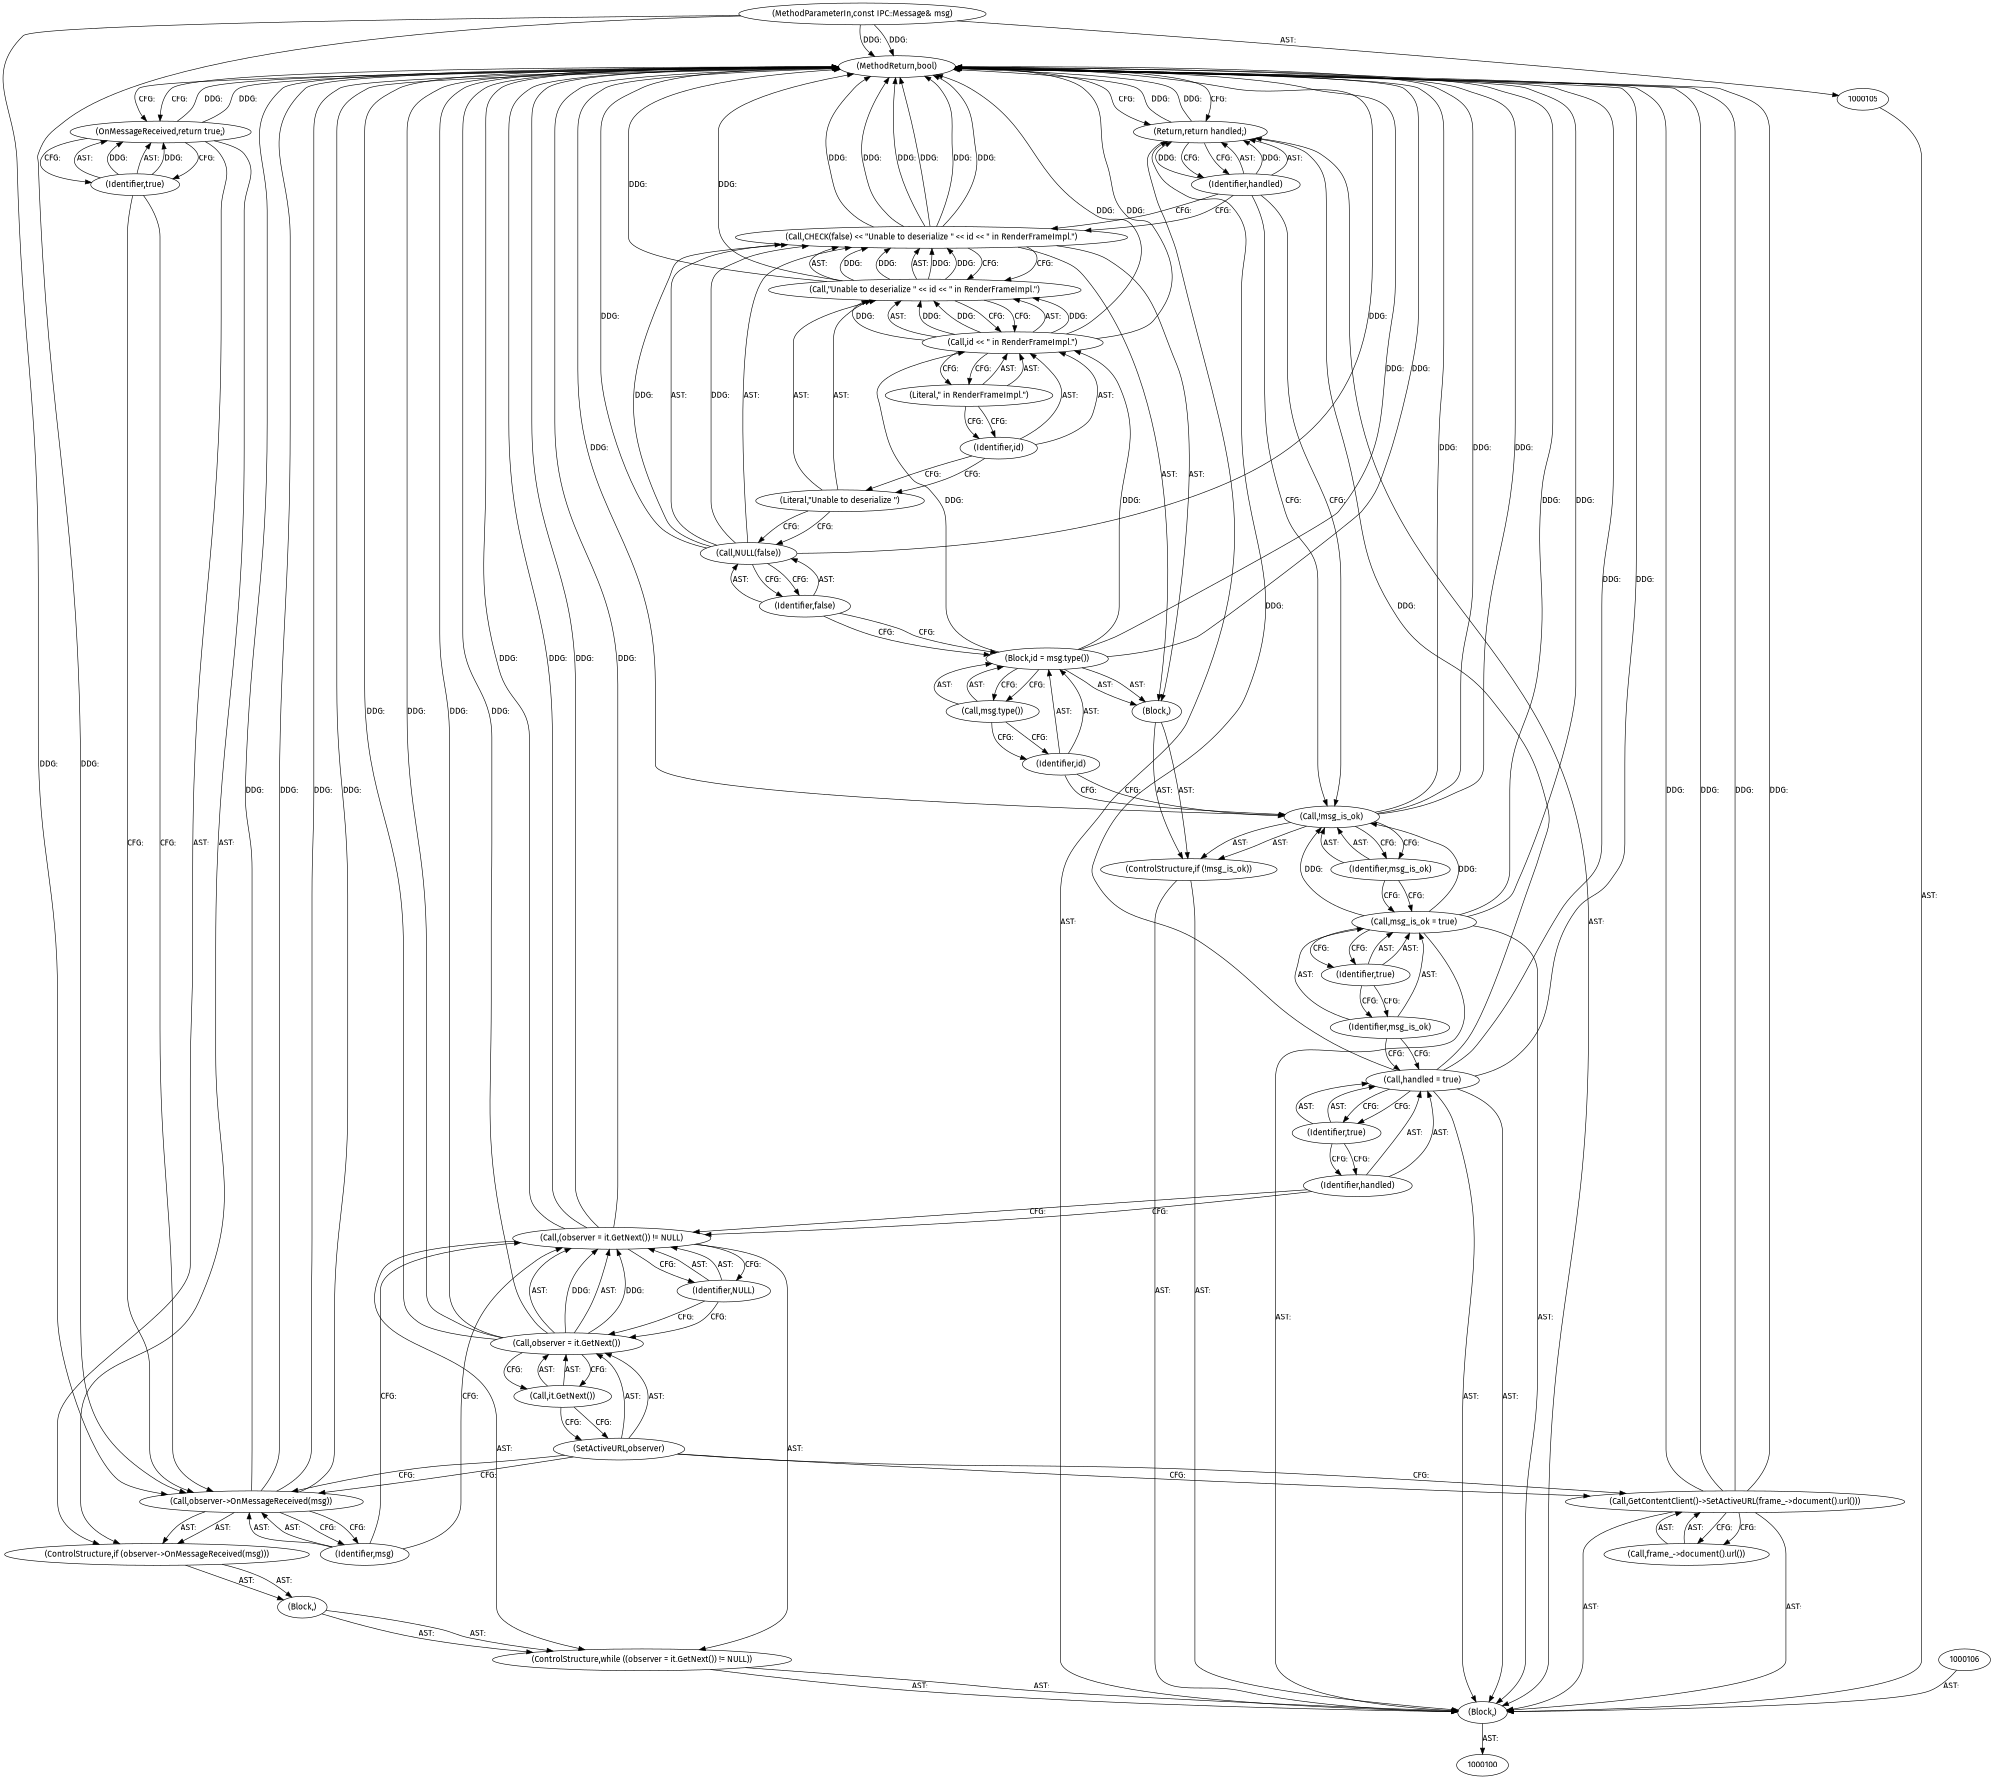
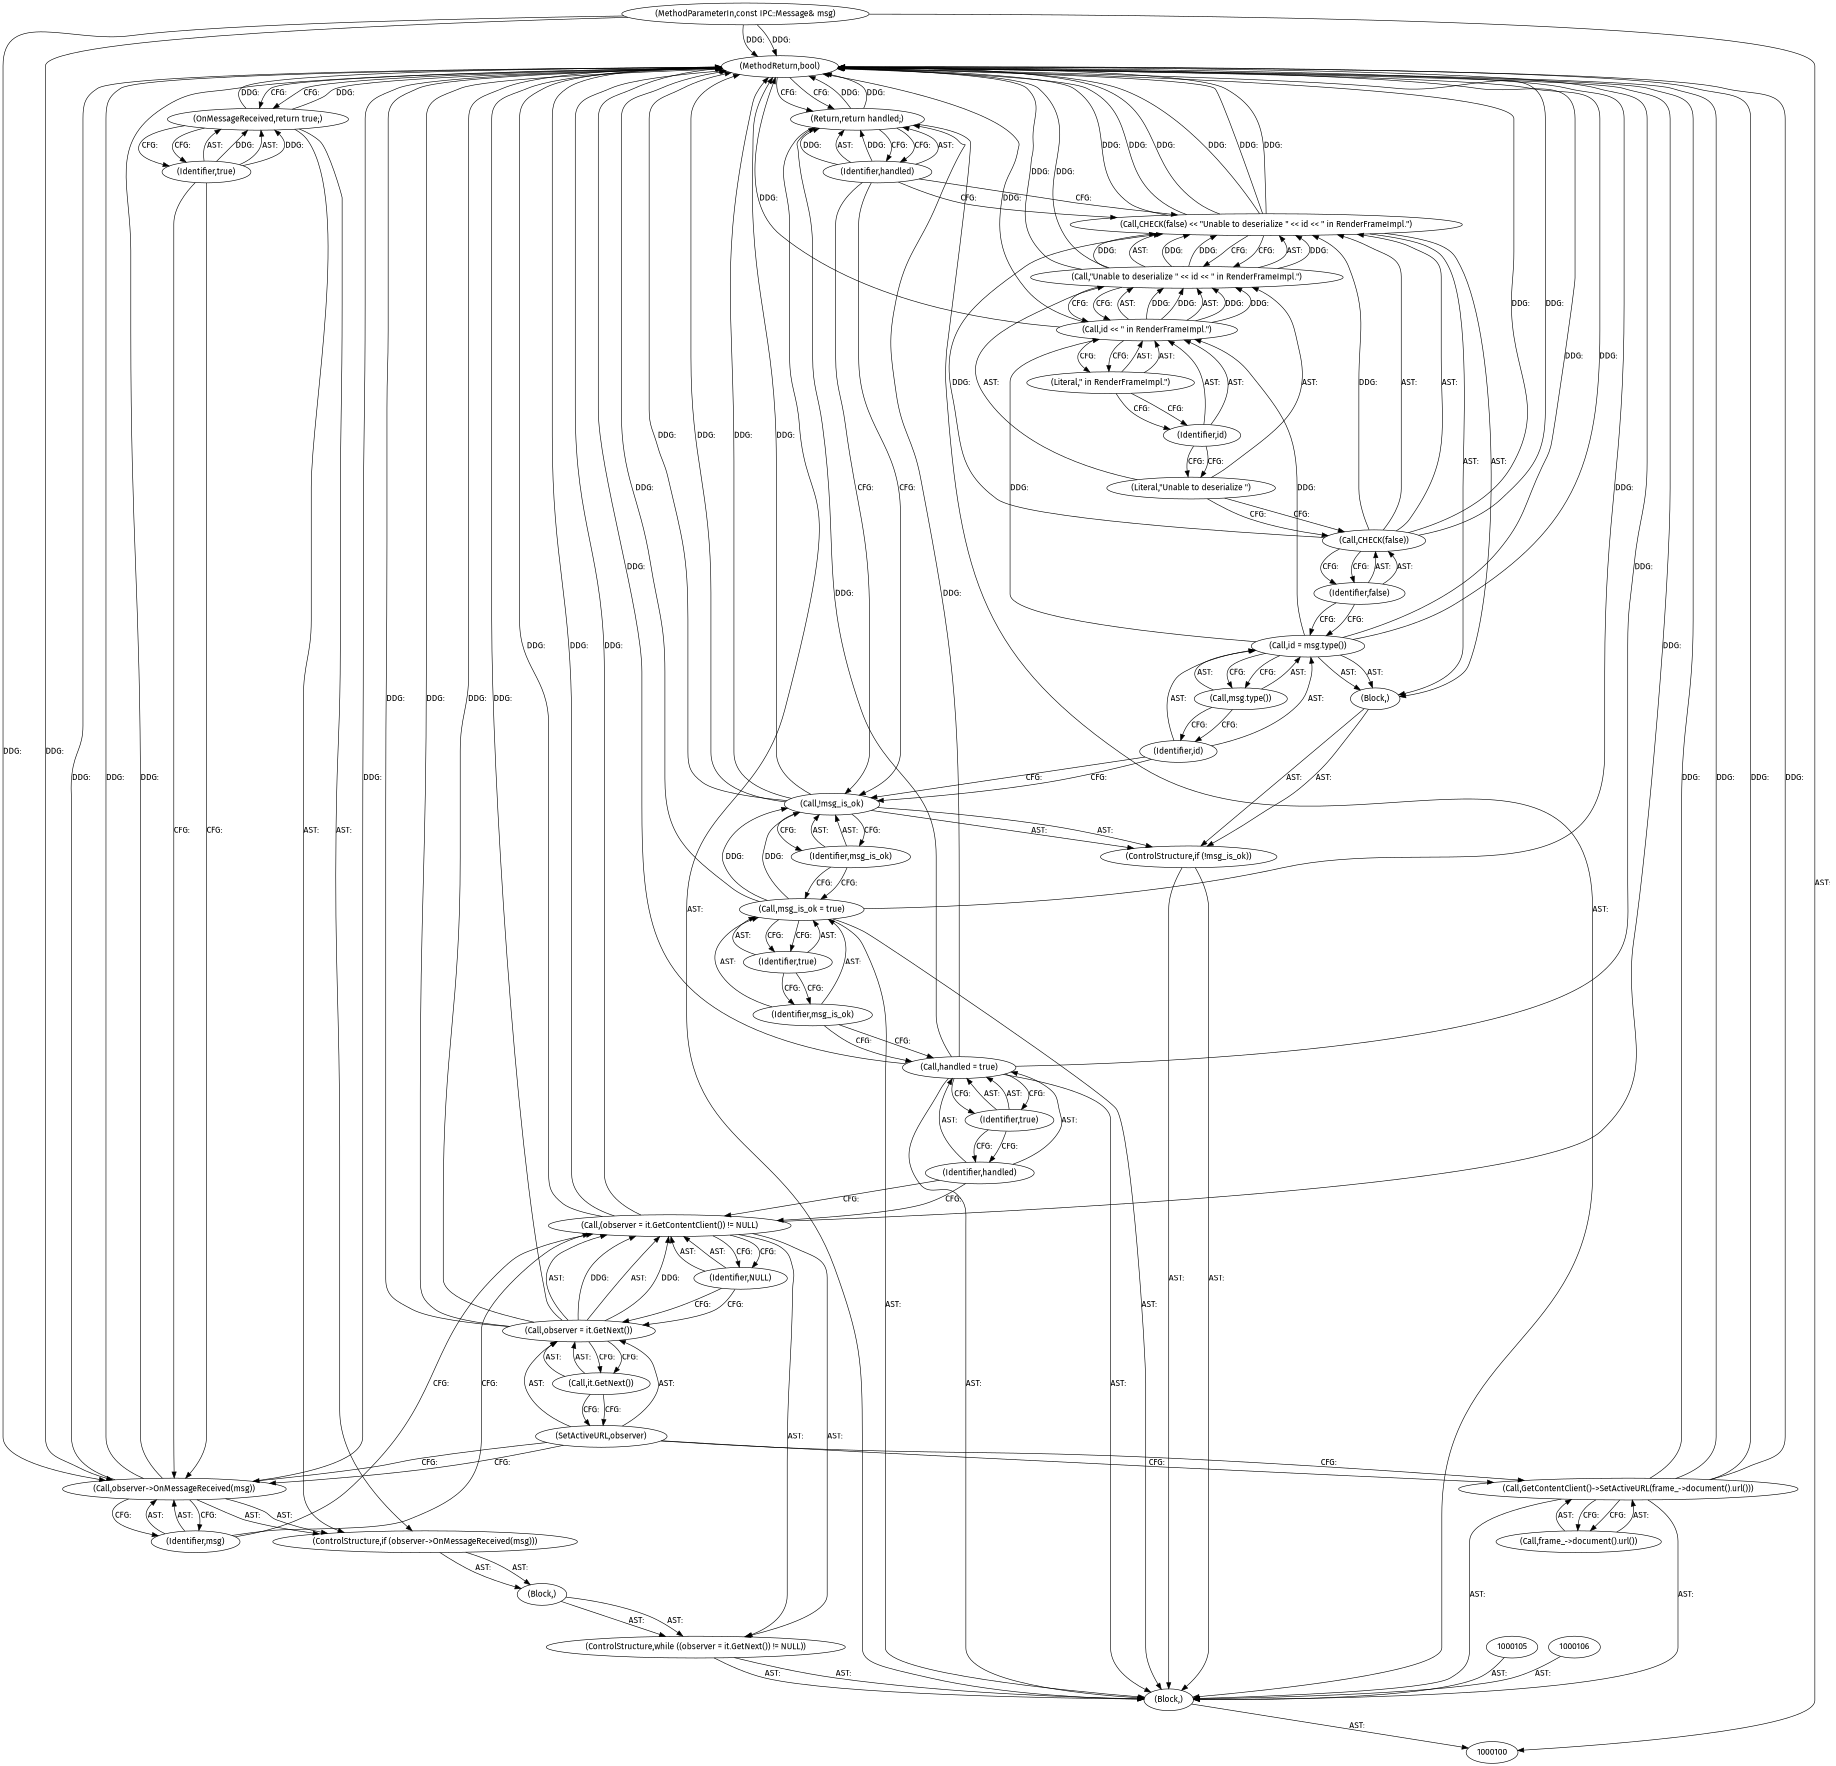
edge "(MethodParameterIn,const IPC::Message& msg)" -> "1000105": now "(MethodParameterIn,const IPC::Message& msg)" -> "1000100"
node "(Call,NULL(false))": label "(Call,NULL(false))" -> "(Call,CHECK(false))"
node "(Block,id = msg.type())": label "(Block,id = msg.type())" -> "(Call,id = msg.type())"
node "(Call,(observer = it.GetNext()) != NULL)": label "(Call,(observer = it.GetNext()) != NULL)" -> "(Call,(observer = it.GetContentClient()) != NULL)"
